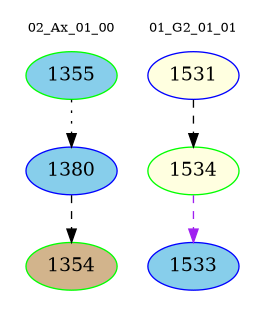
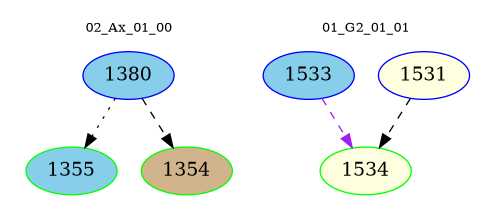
edge "1355" -> "1380": reversed
edge "1534" -> "1533": reversed
